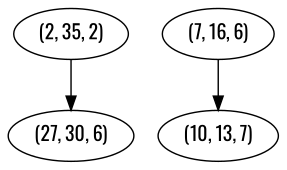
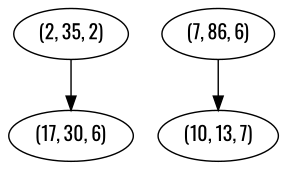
node "(7, 16, 6)": label "(7, 16, 6)" -> "(7, 86, 6)"
node "(27, 30, 6)": label "(27, 30, 6)" -> "(17, 30, 6)"
